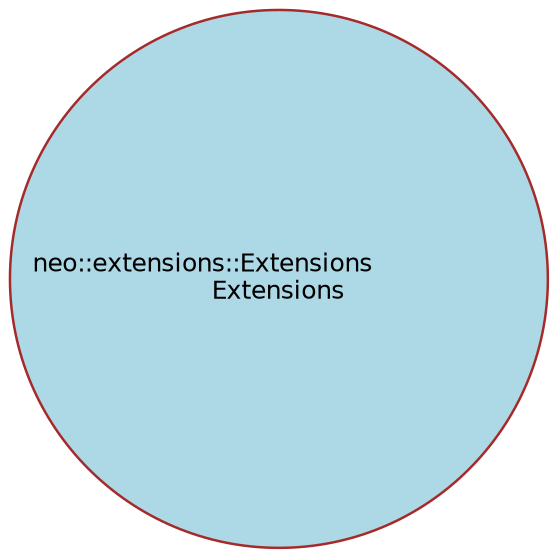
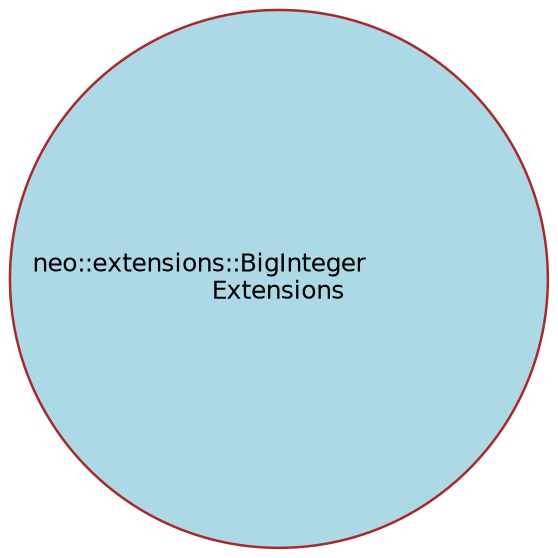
node "neo::extensions::Extensions Extensions": label "neo::extensions::Extensions Extensions" -> "neo::extensions::BigInteger Extensions"
